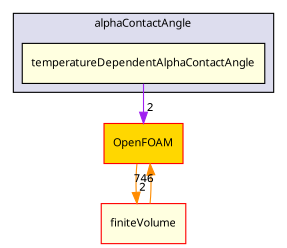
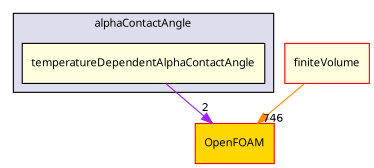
edge "OpenFOAM" -> "finiteVolume": removed
